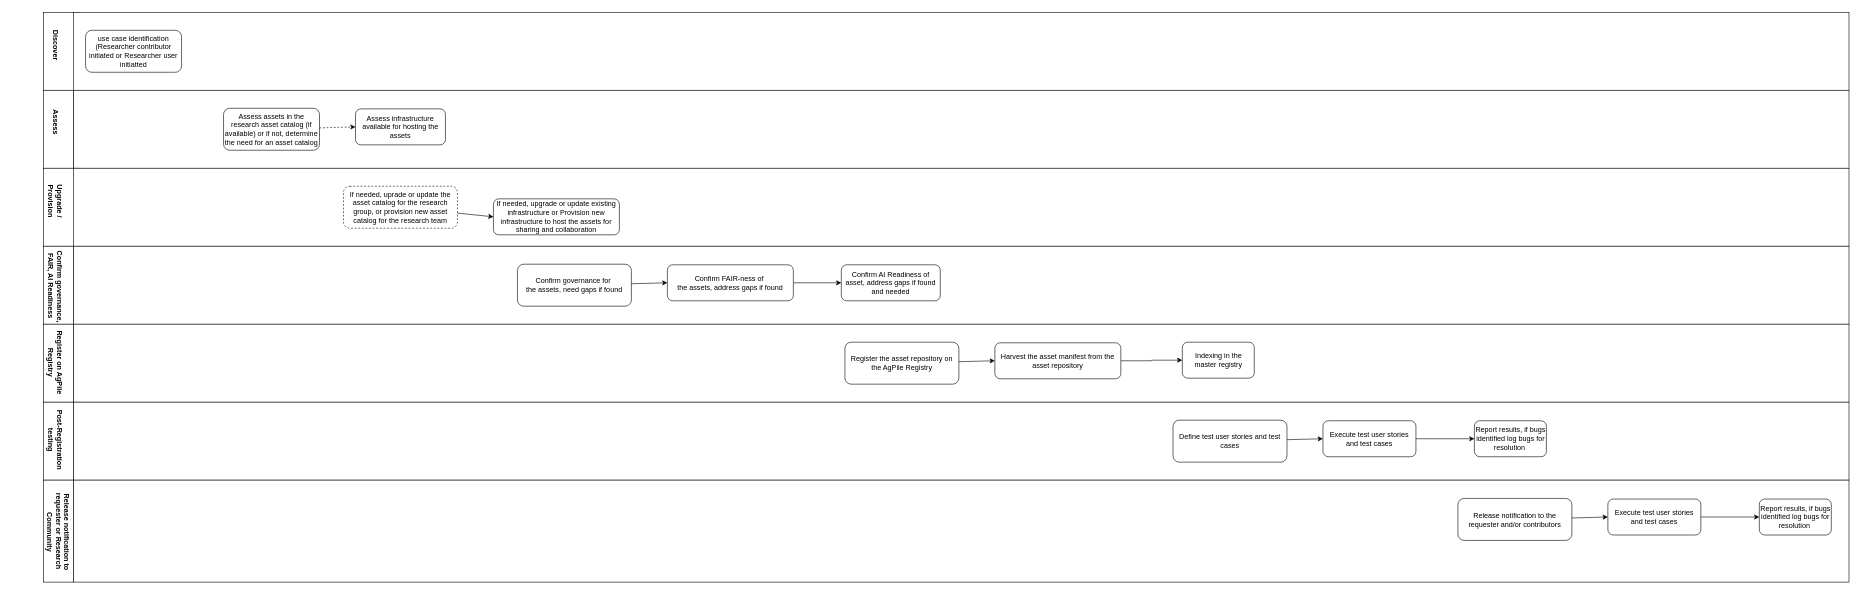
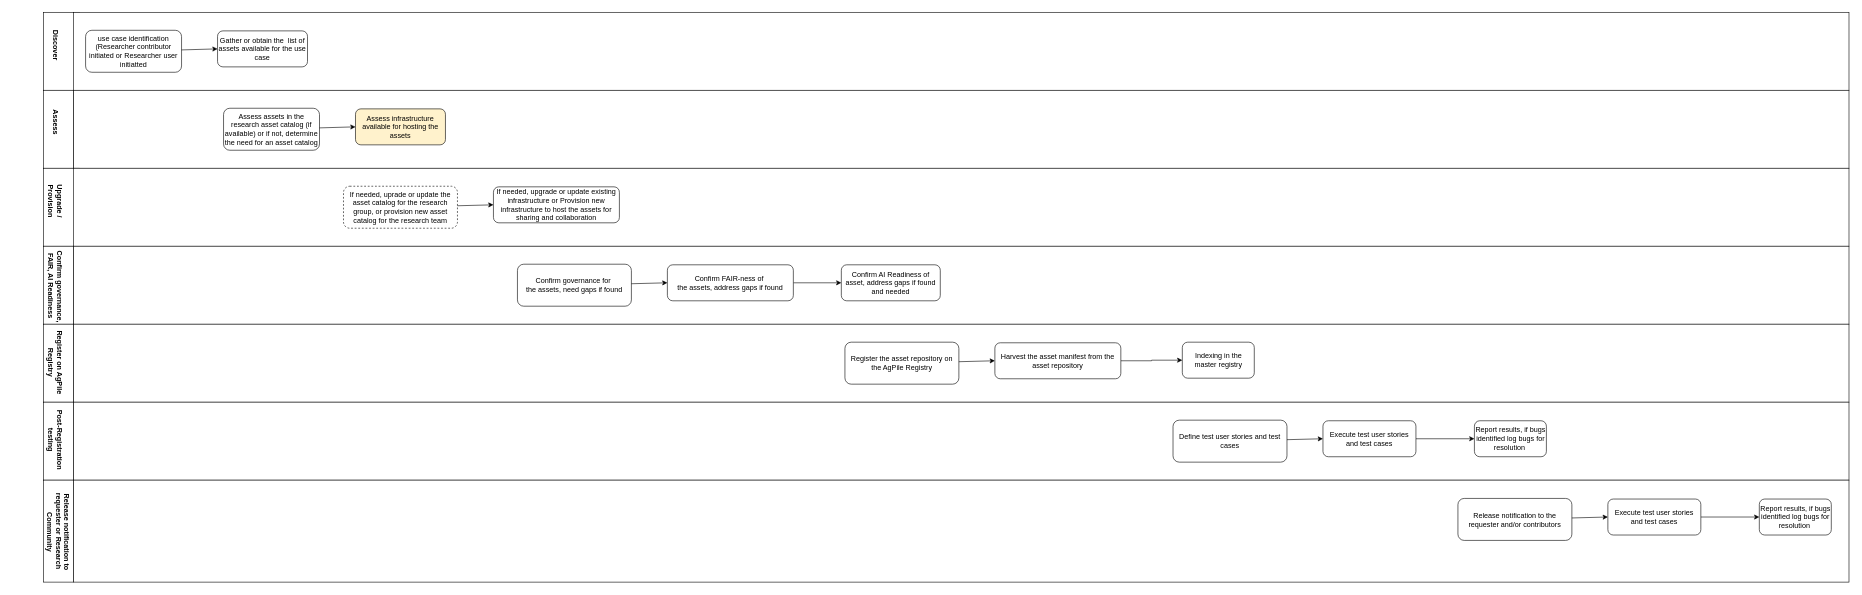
node "Gather or obtain the list of assets available for the use case": added
edge "use case identification (Researcher contributor initiated or Researcher user initiatted" -> "Gather or obtain the list of assets available for the use case": added
node "Assess infrastructure available for hosting the assets": fillcolor #ffffff -> #fff2cc
edge "Assess assets in the research asset catalog (if available) or if not, determine the need for an asset catalog" -> "Assess infrastructure available for hosting the assets": style dashed -> solid
node "If needed, upgrade or update existing infrastructure or Provision new infrastructure to host the assets for sharing and collaboration": moved (557, 217) -> (557, 205)
